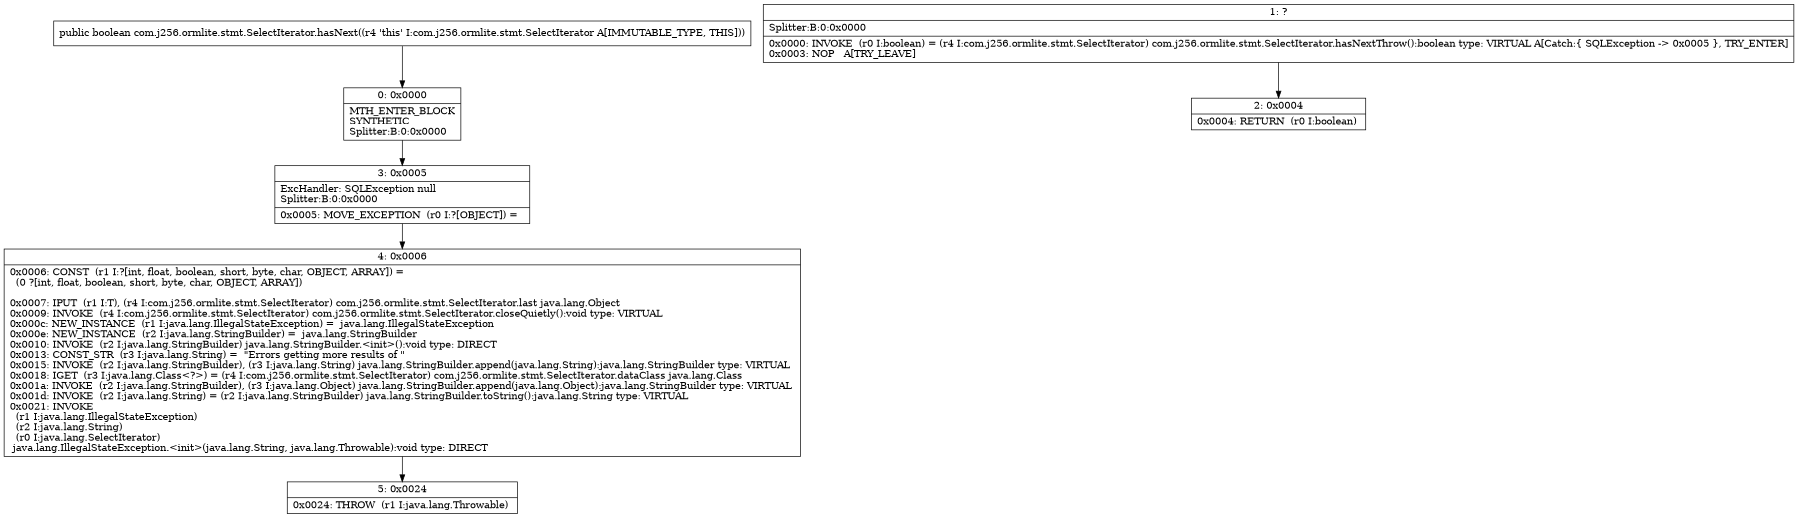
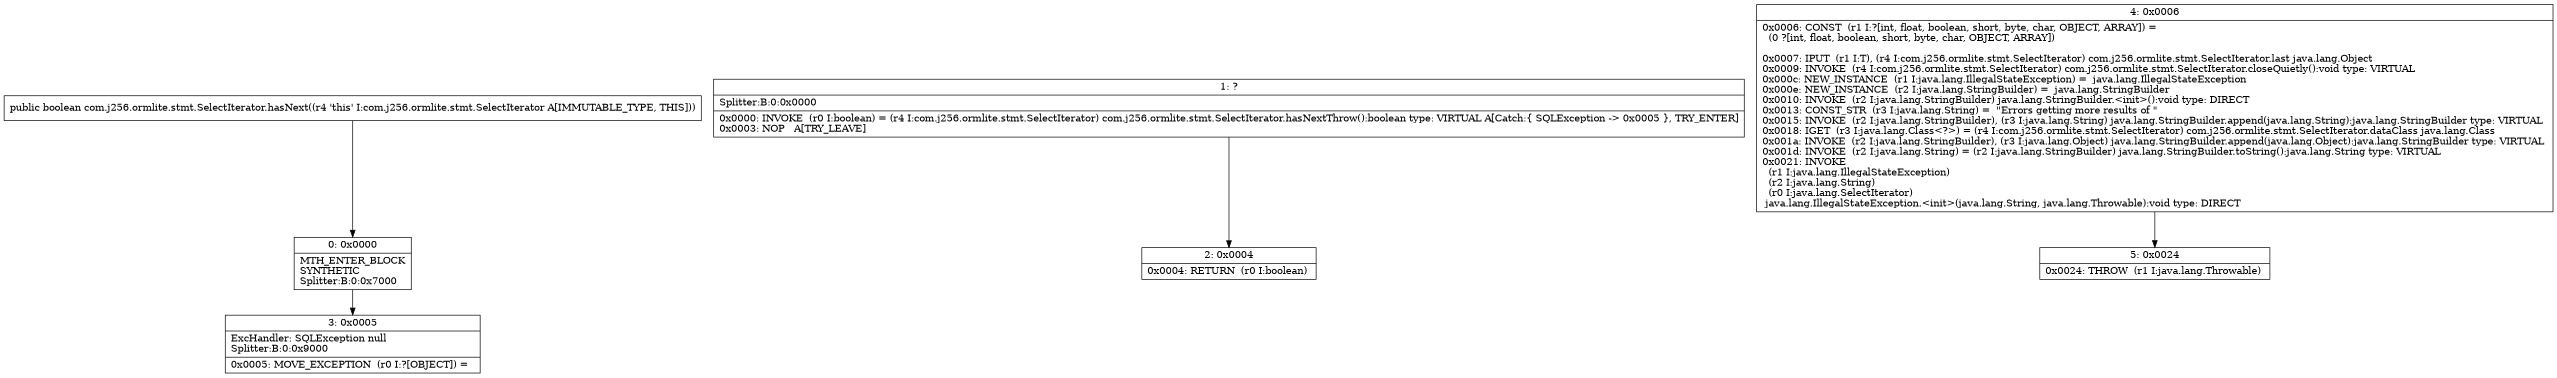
node "0: 0x0000": text "Splitter:B:0:0x0000" -> "Splitter:B:0:0x7000"
node "3: 0x0005": text "Splitter:B:0:0x0000" -> "Splitter:B:0:0x9000"
edge "3: 0x0005" -> "4: 0x0006": removed
